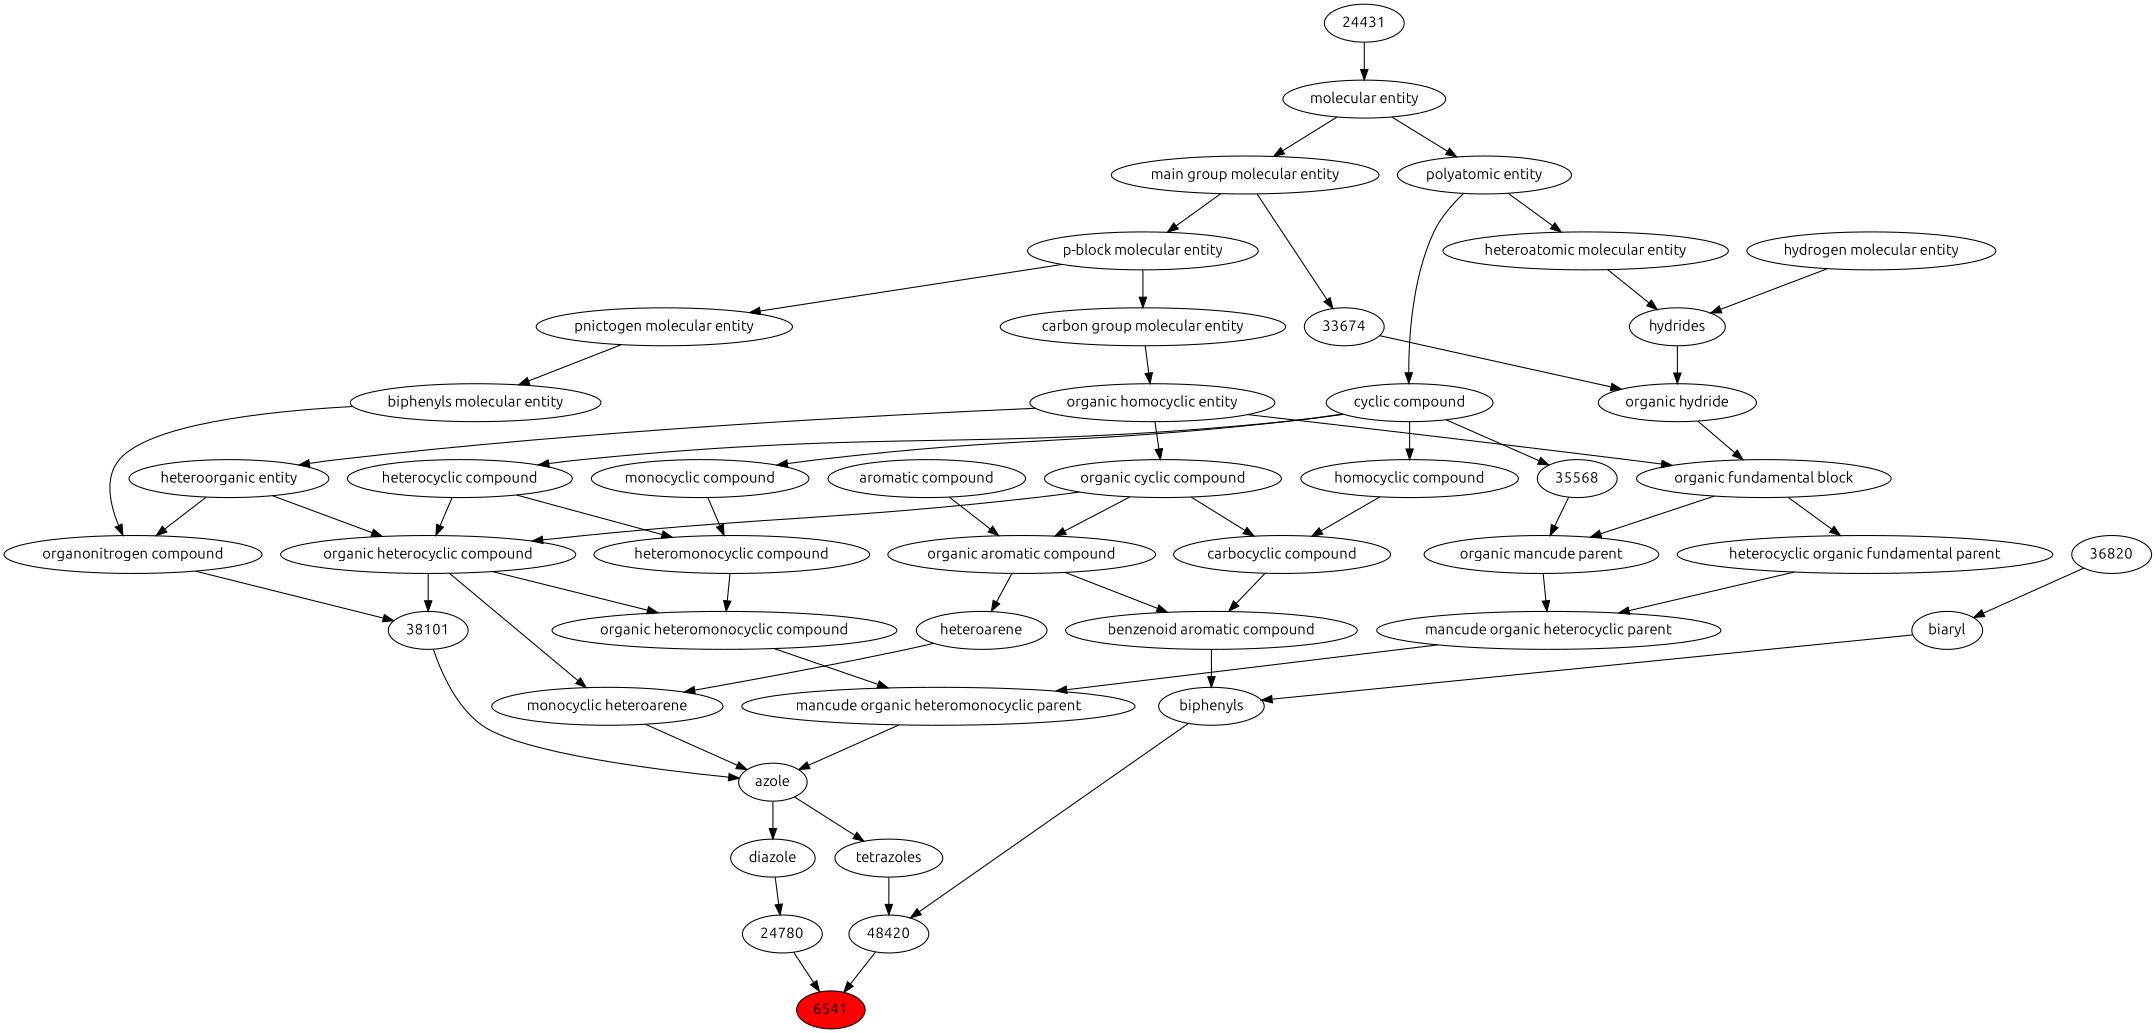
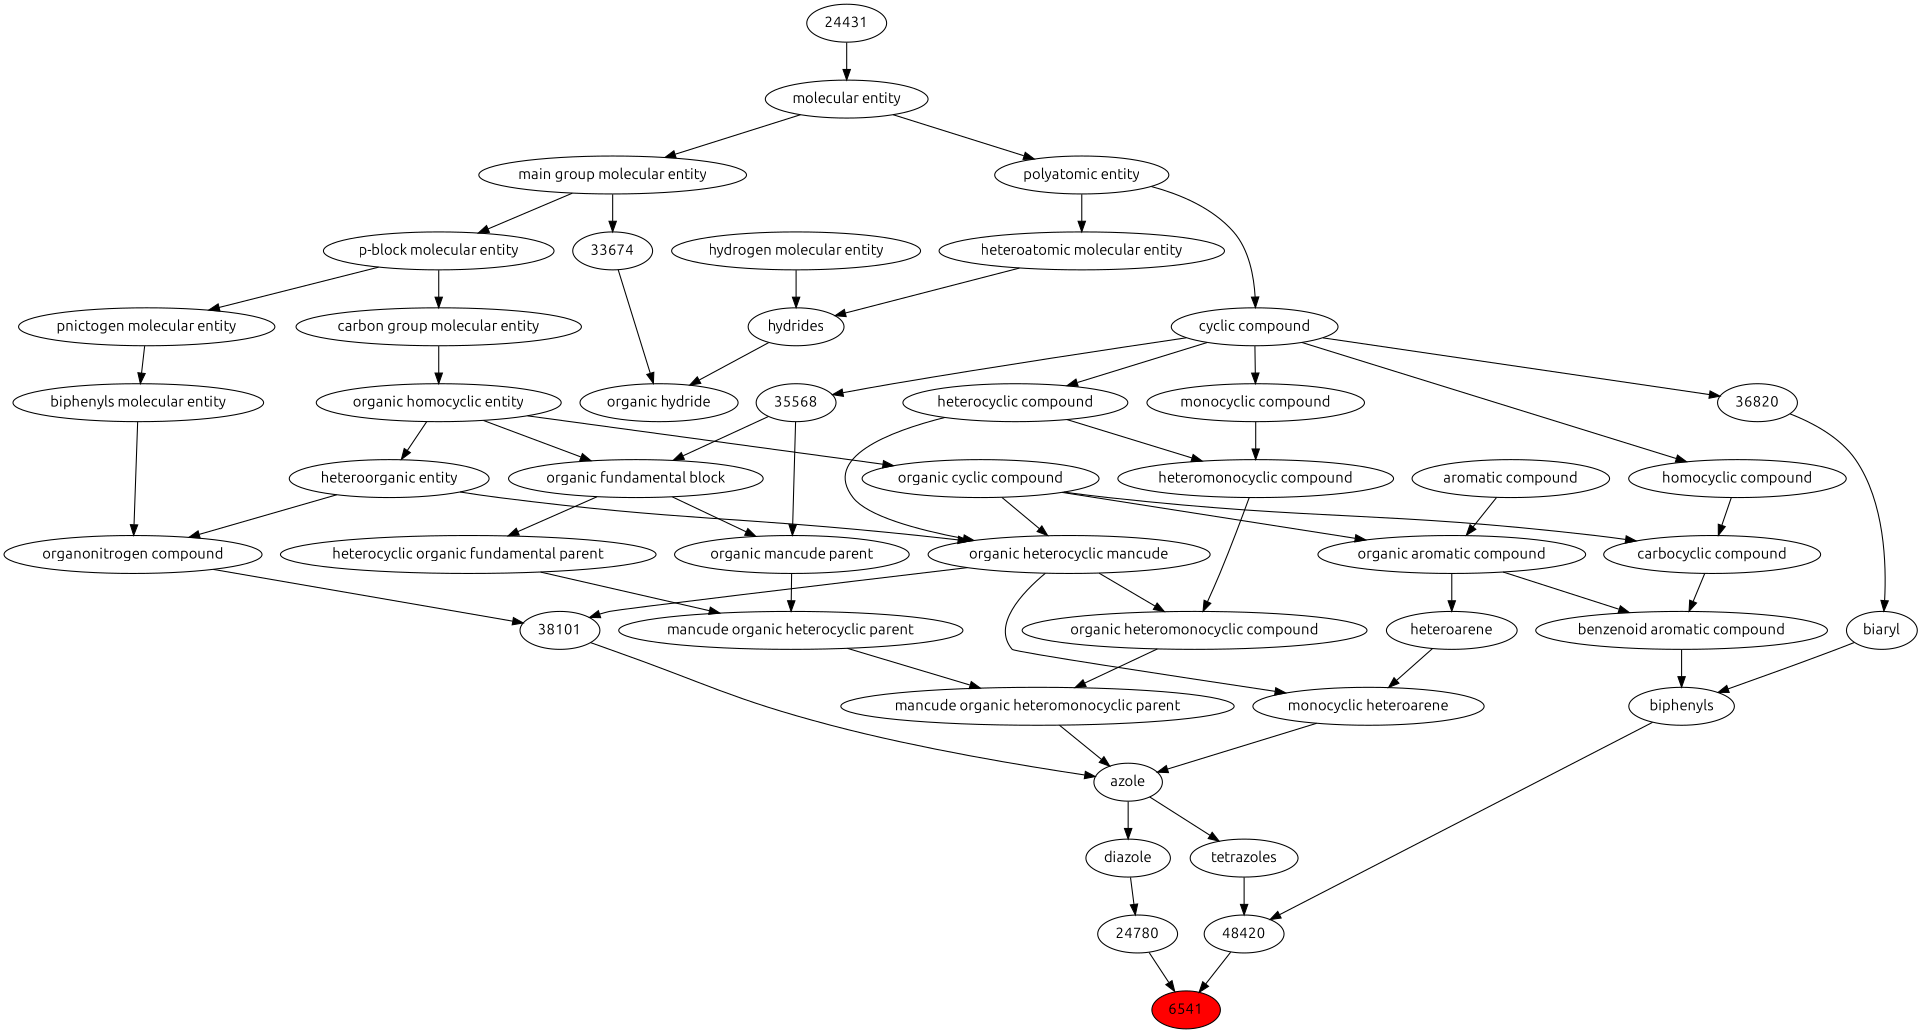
edge "cyclic compound" -> "36820": added
edge "organic hydride" -> "organic fundamental block": now "35568" -> "organic fundamental block"
node "organic heterocyclic compound": label "organic heterocyclic compound" -> "organic heterocyclic mancude"
